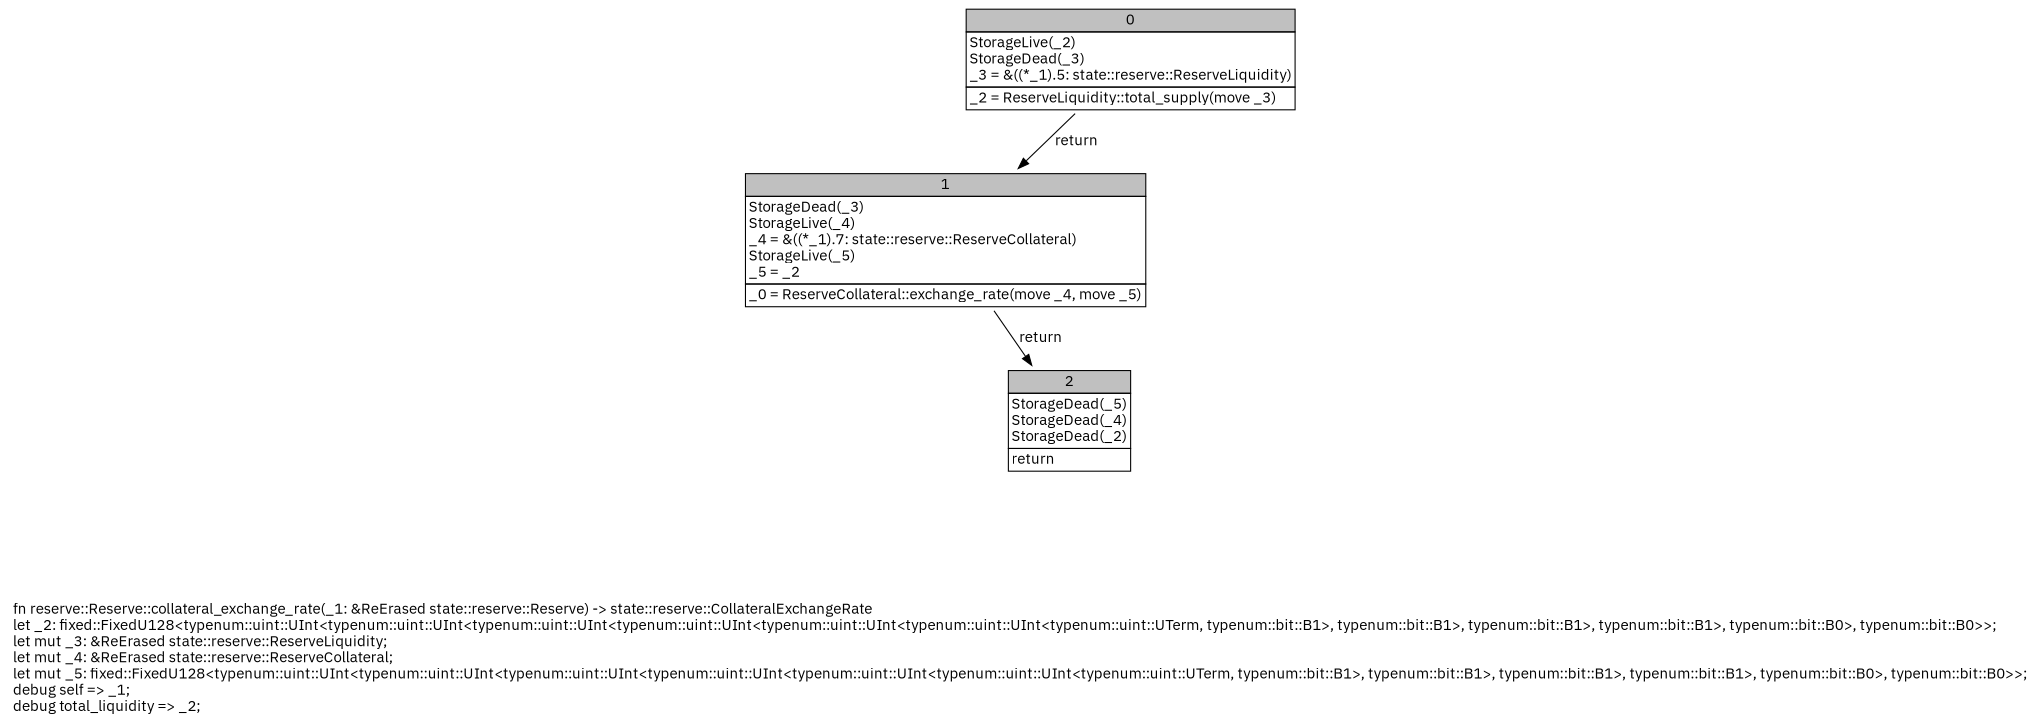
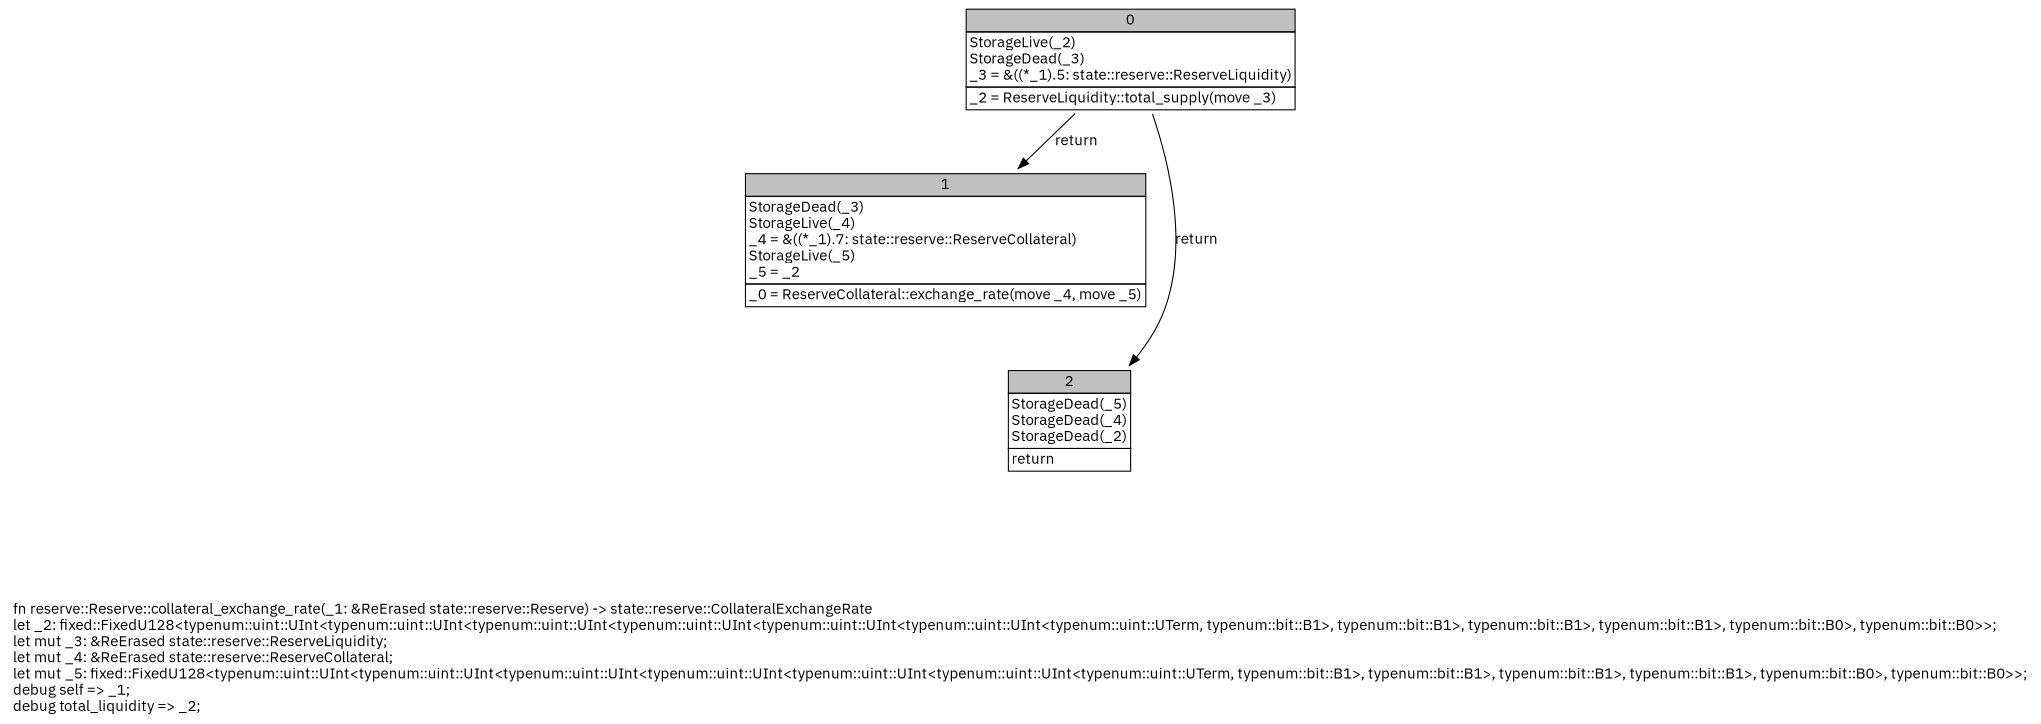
edge "1" -> "2": now "0" -> "2"
